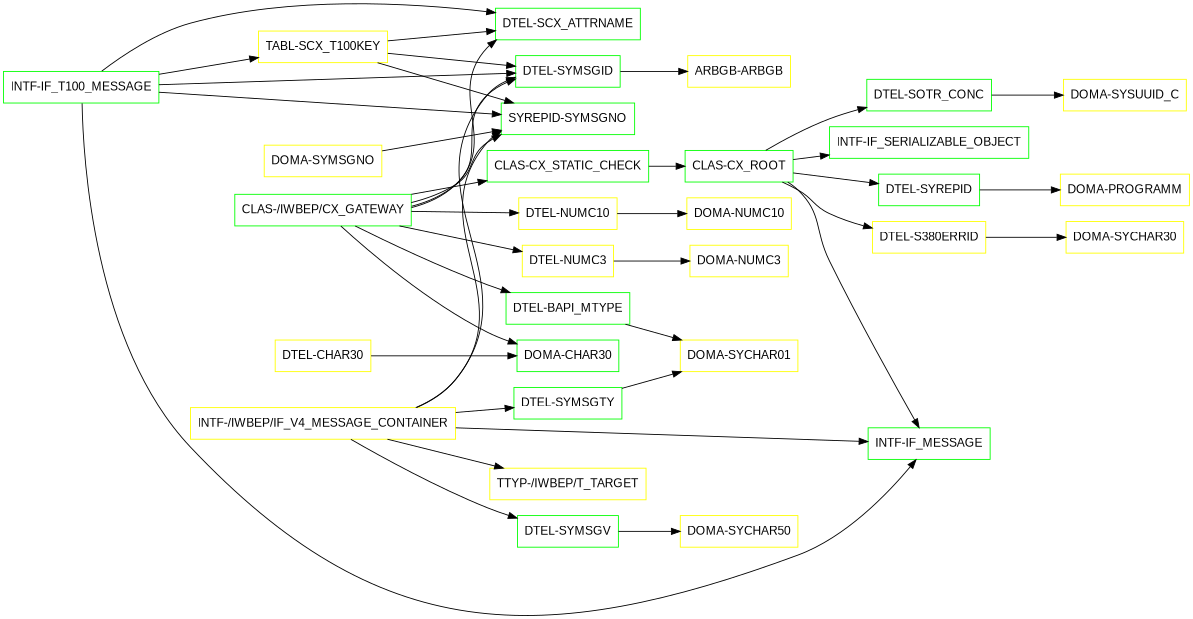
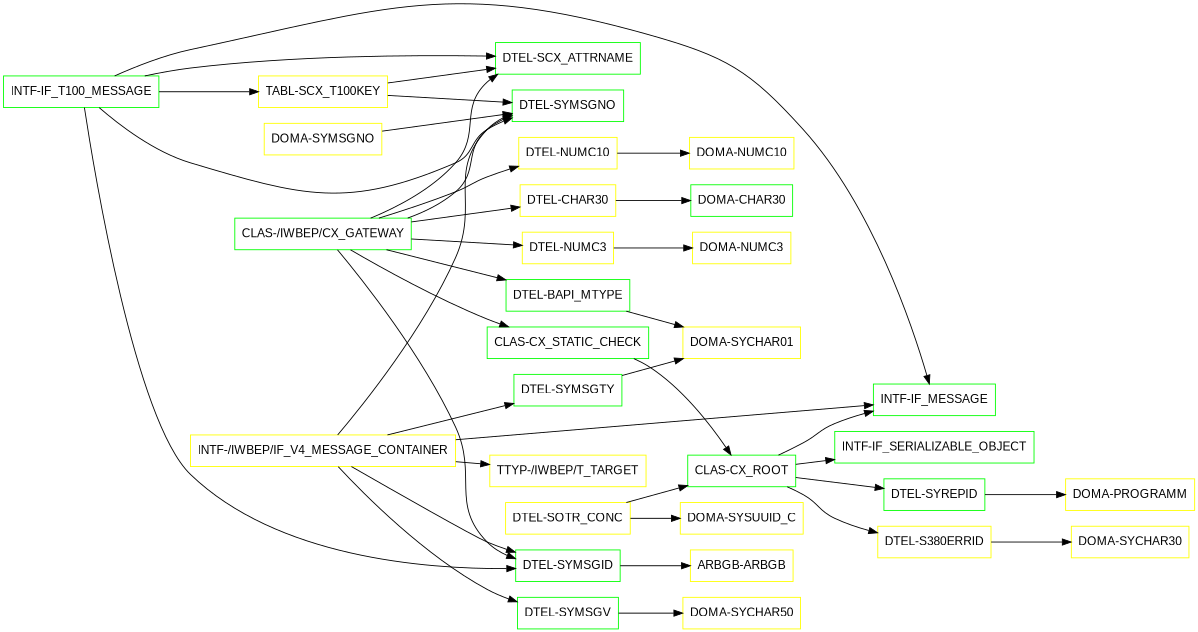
edge "TABL-SCX_T100KEY" -> "DTEL-SYMSGID": removed
node "DTEL-SOTR_CONC": color green -> yellow
node "SYREPID-SYMSGNO": label "SYREPID-SYMSGNO" -> "DTEL-SYMSGNO"
edge "CLAS-CX_ROOT" -> "DTEL-SOTR_CONC": reversed
edge "CLAS-/IWBEP/CX_GATEWAY" -> "DOMA-CHAR30": now "CLAS-/IWBEP/CX_GATEWAY" -> "DTEL-CHAR30"
